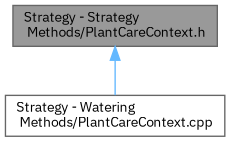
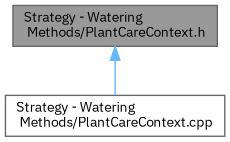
node "Strategy - Strategy Methods/PlantCareContext.h": label "Strategy - Strategy Methods/PlantCareContext.h" -> "Strategy - Watering Methods/PlantCareContext.h"
